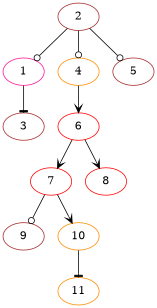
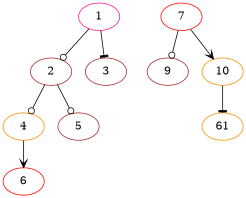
edge "2" -> "1": reversed
edge "6" -> "7": removed
node "8": removed
node "11": label "11" -> "61"
